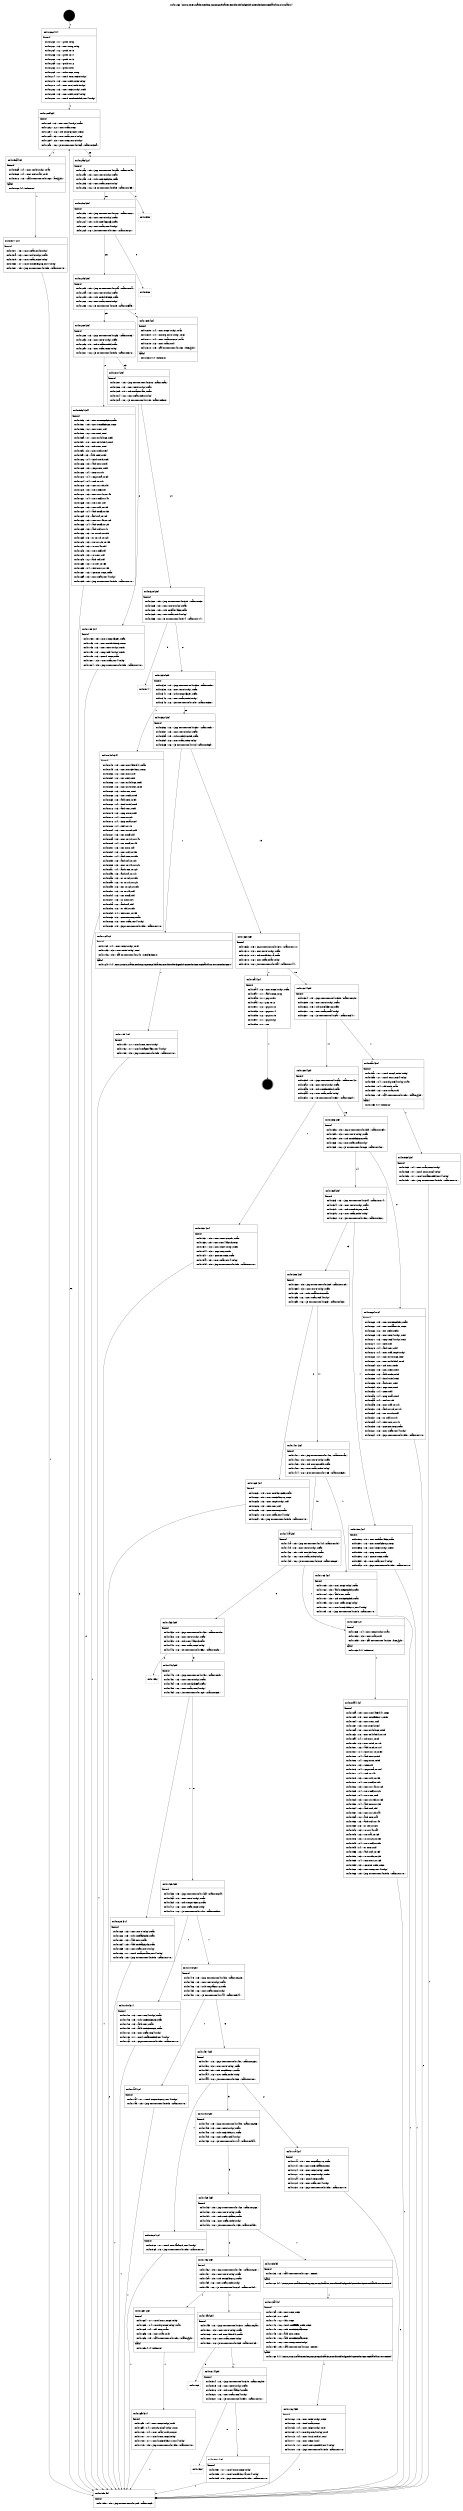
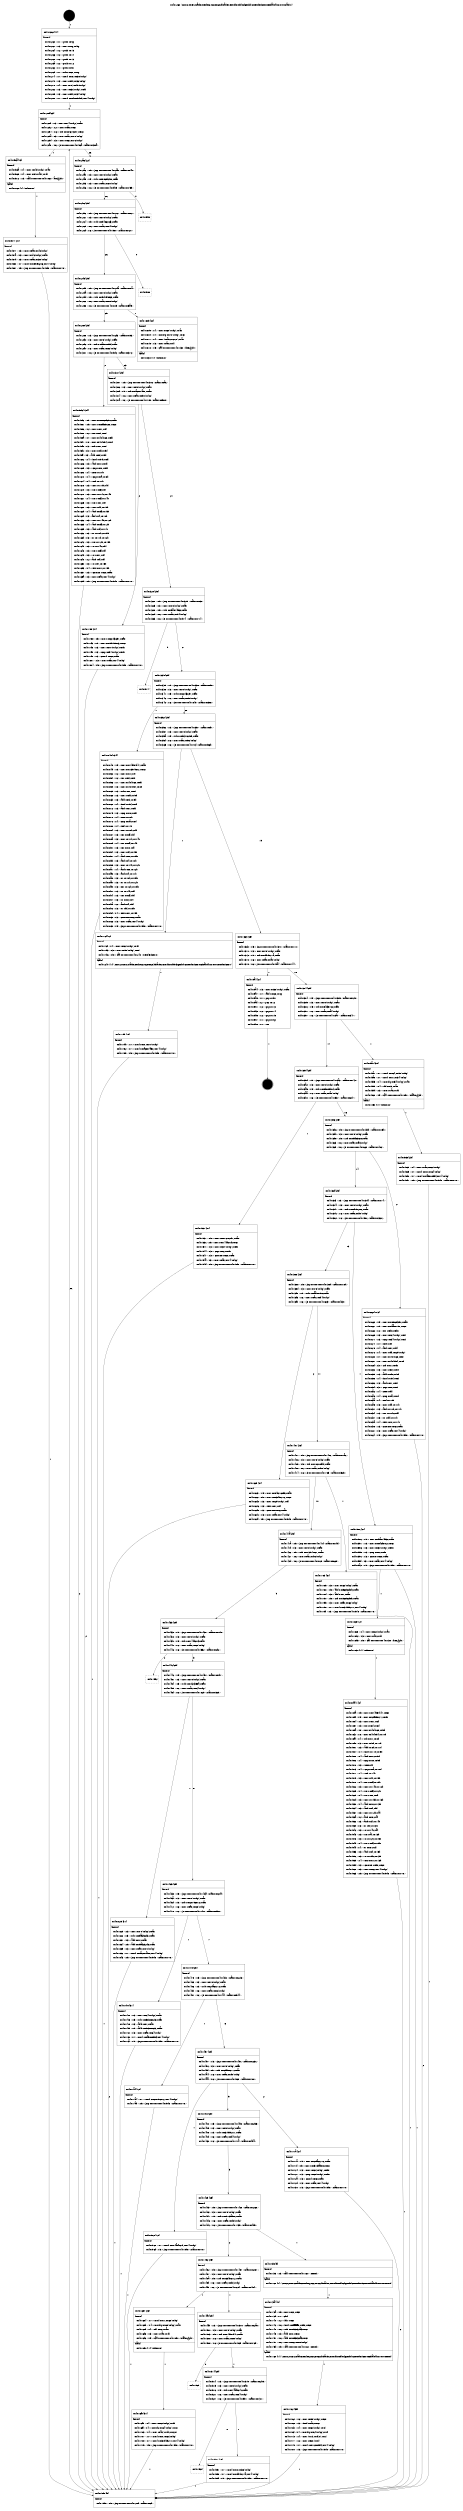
edge "0x40141a [25]" -> "0x4018ce [12]": now "0x40158c [27]" -> "0x4018ce [12]"
